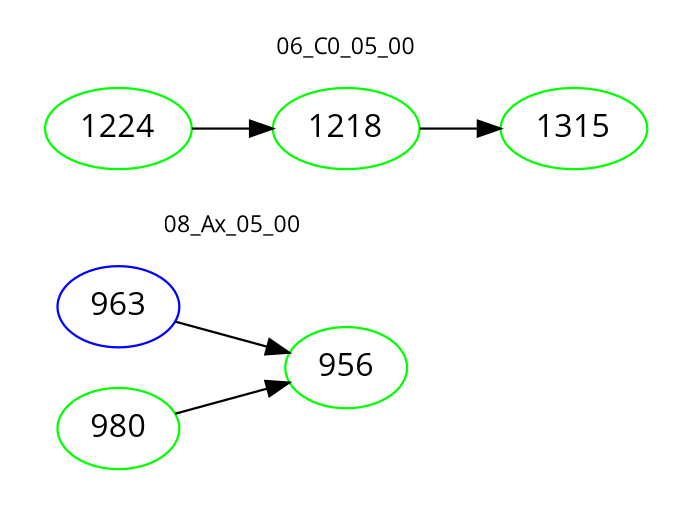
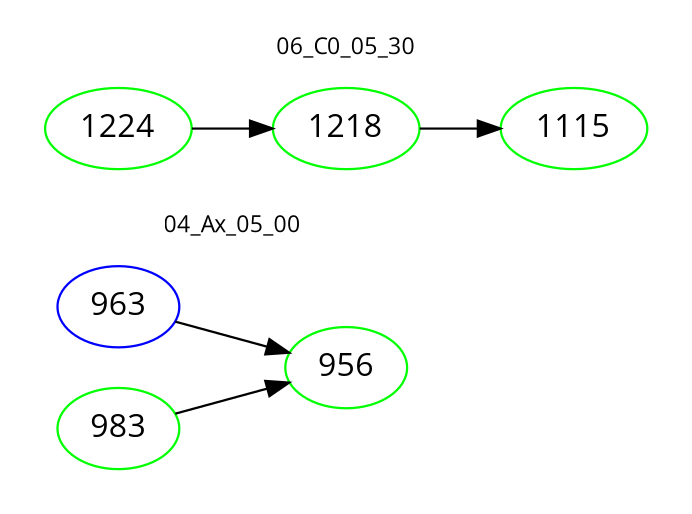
cluster "06_C0_05_00": label "06_C0_05_00" -> "06_C0_05_30"
node "1315": label "1315" -> "1115"
cluster "08_Ax_05_00": label "08_Ax_05_00" -> "04_Ax_05_00"
node "980": label "980" -> "983"
